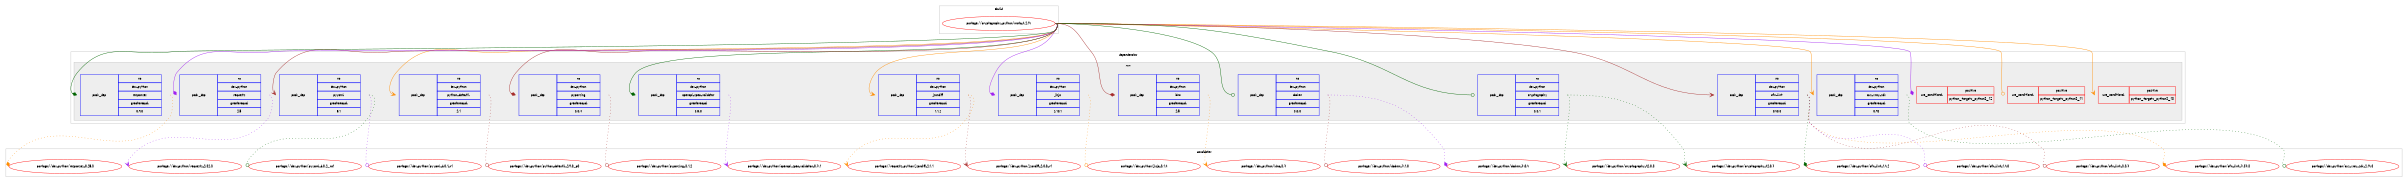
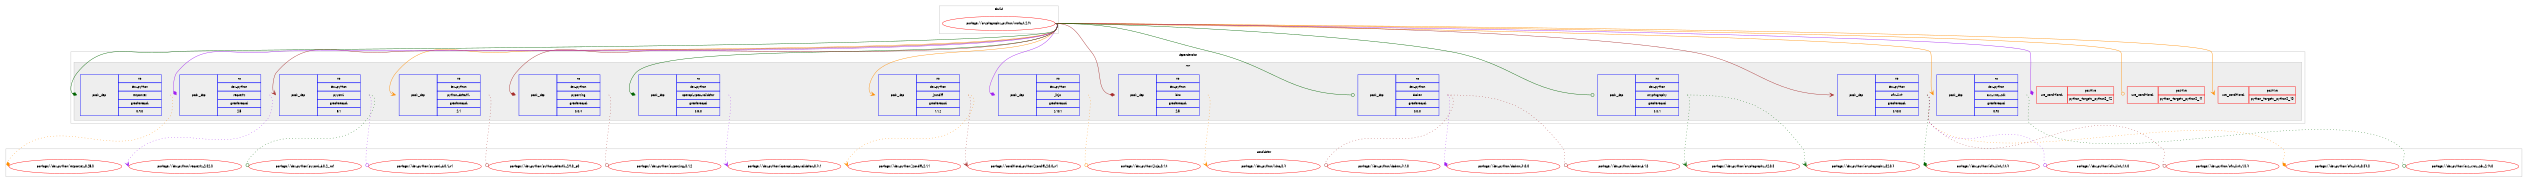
node "portage://requests-python/jsondiff-2.1.1": label "portage://requests-python/jsondiff-2.1.1" -> "portage://dev-python/jsondiff-2.1.1"
node "portage://dev-python/jsondiff-2.0.0-r1": label "portage://dev-python/jsondiff-2.0.0-r1" -> "portage://conditional-python/jsondiff-2.0.0-r1"
node "portage://dev-python/docker-7.0.4": label "portage://dev-python/docker-7.0.4" -> "portage://dev-python/docker-7.0.0"
node "portage://dev-python/docker-6.1.3": added
node "portage://dev-python/cryptography-42.0.7": label "portage://dev-python/cryptography-42.0.7" -> "portage://dev-python/cryptography-82.0.7"
node "portage://dev-python/cfn-lint-1.4.2": label "portage://dev-python/cfn-lint-1.4.2" -> "portage://dev-python/cfn-lint-1.4.7"
node "portage://dev-python/cfn-lint-3.3.7": label "portage://dev-python/cfn-lint-3.3.7" -> "portage://dev-python/cfn-lint-1.3.7"
node "portage://dev-python/cfn-lint-7.87.8": label "portage://dev-python/cfn-lint-7.87.8" -> "portage://dev-python/cfn-lint-0.87.8"
